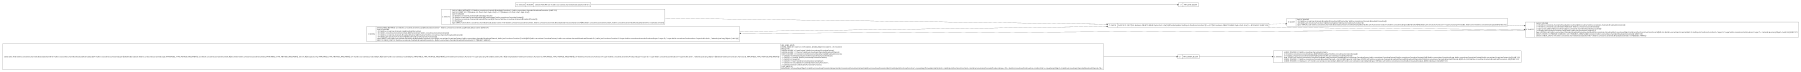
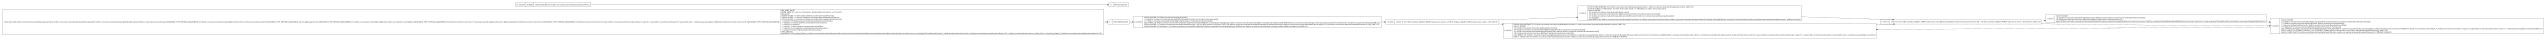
node "3: 0x000c": added
